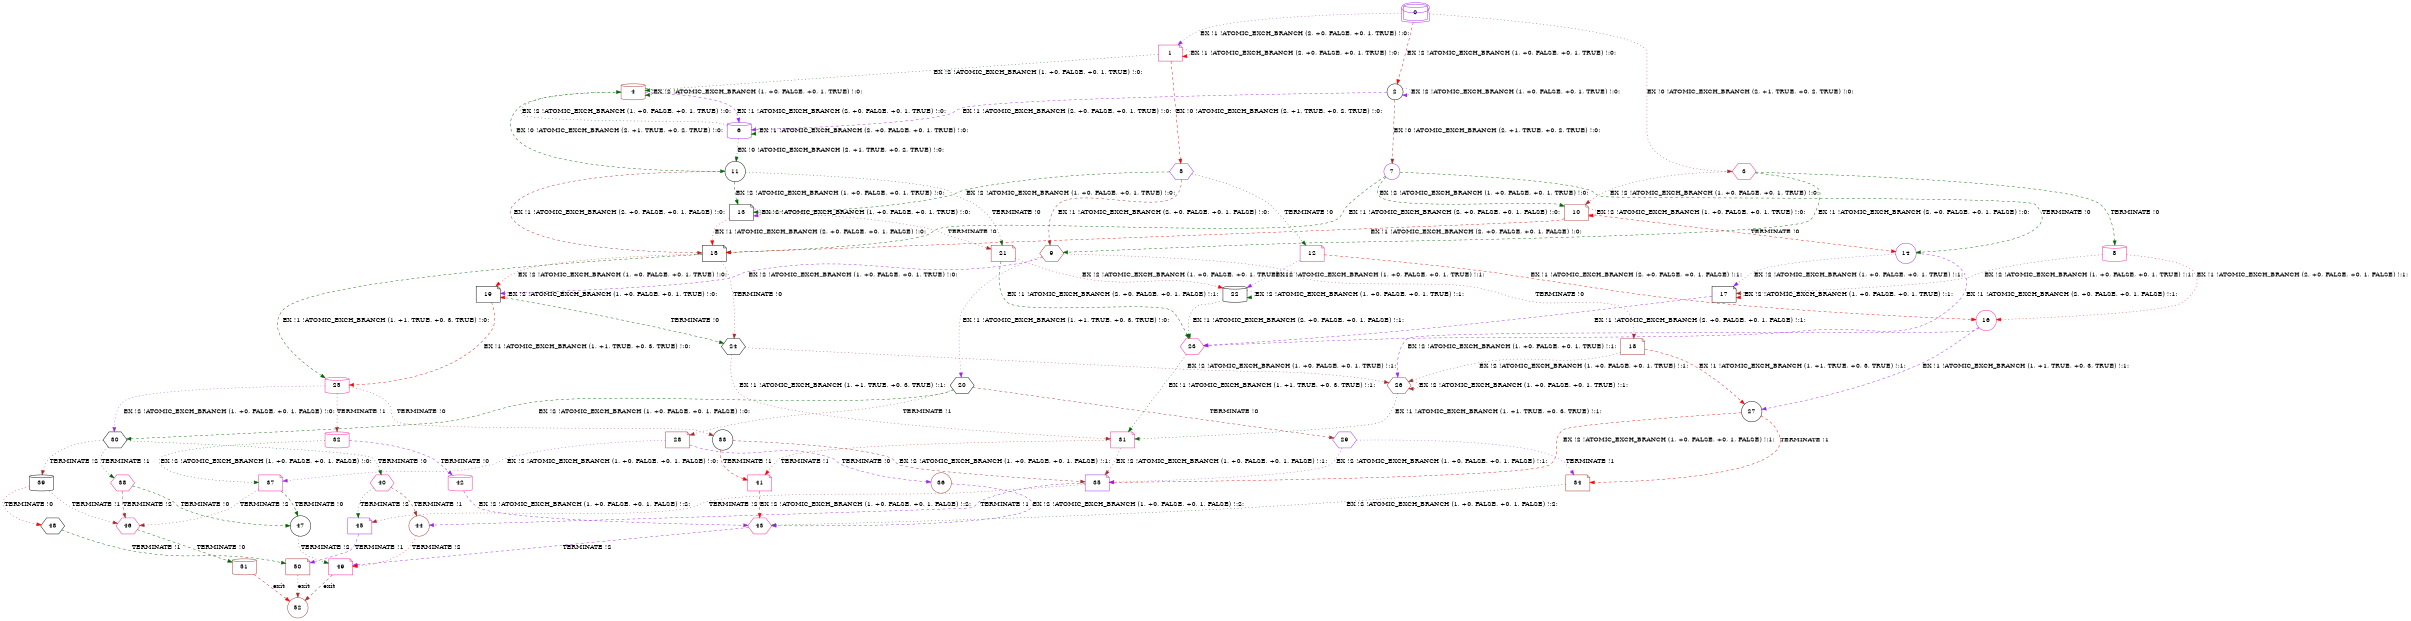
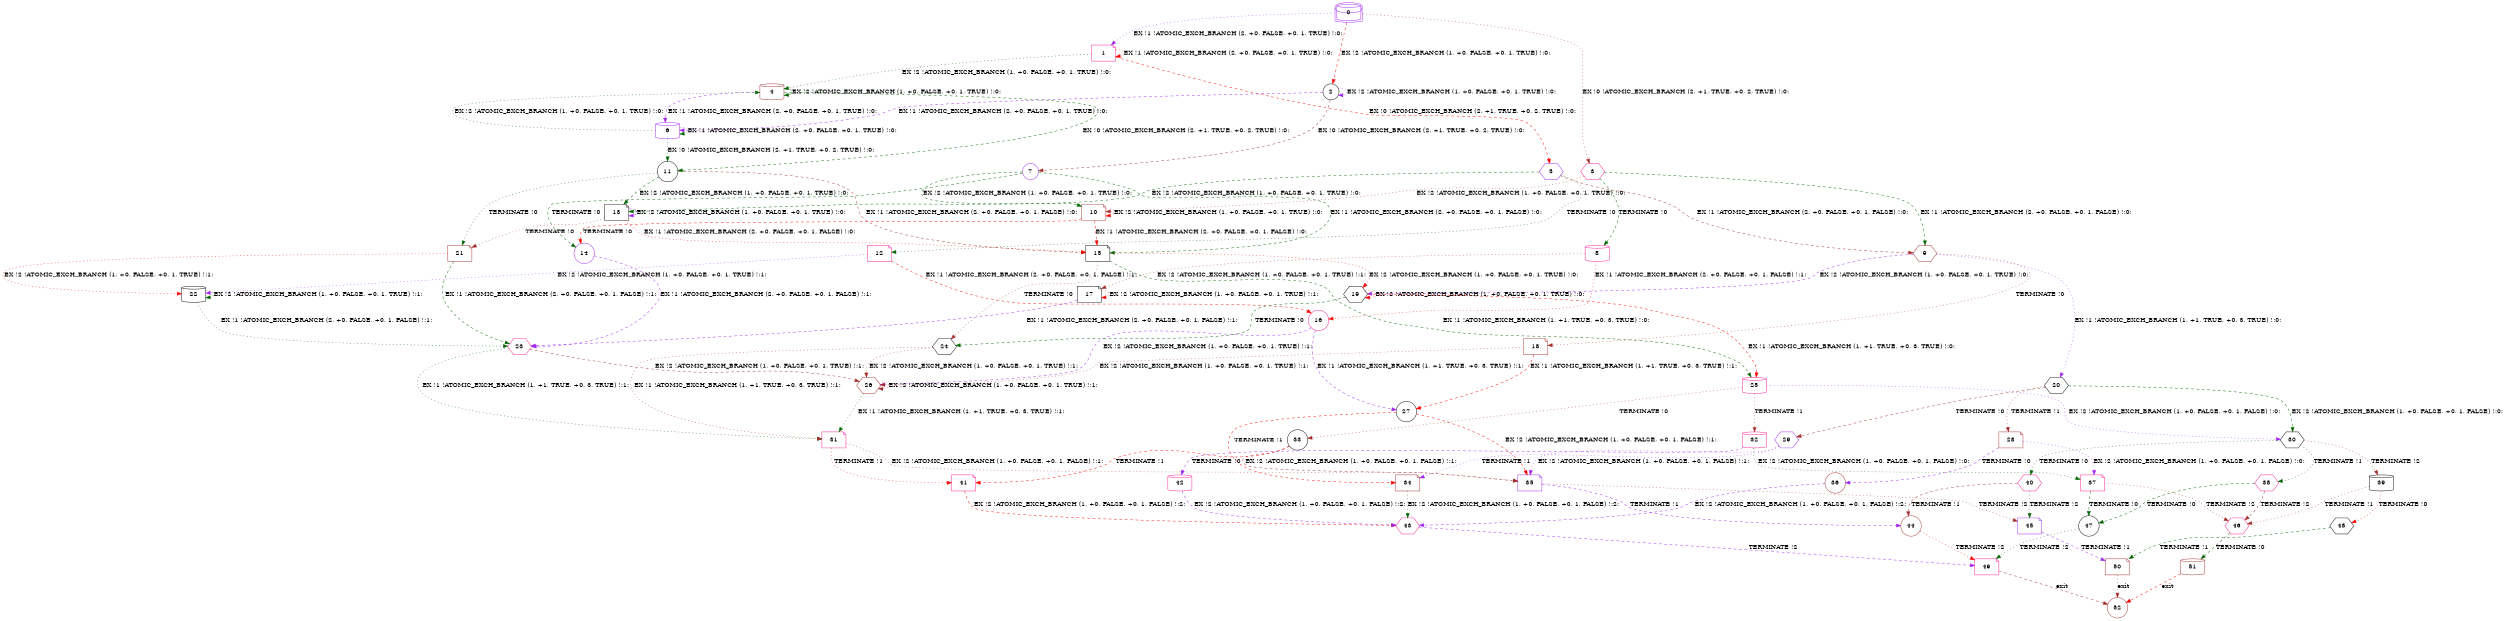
edge "14" -> "17": removed, label "EX !2 !ATOMIC_EXCH_BRANCH (1, +0, FALSE, +0, 1, TRUE) !:1:"
node "19": shape note -> hexagon
edge "23" -> "26": added, label "EX !2 !ATOMIC_EXCH_BRANCH (1, +0, FALSE, +0, 1, TRUE) !:1:"
